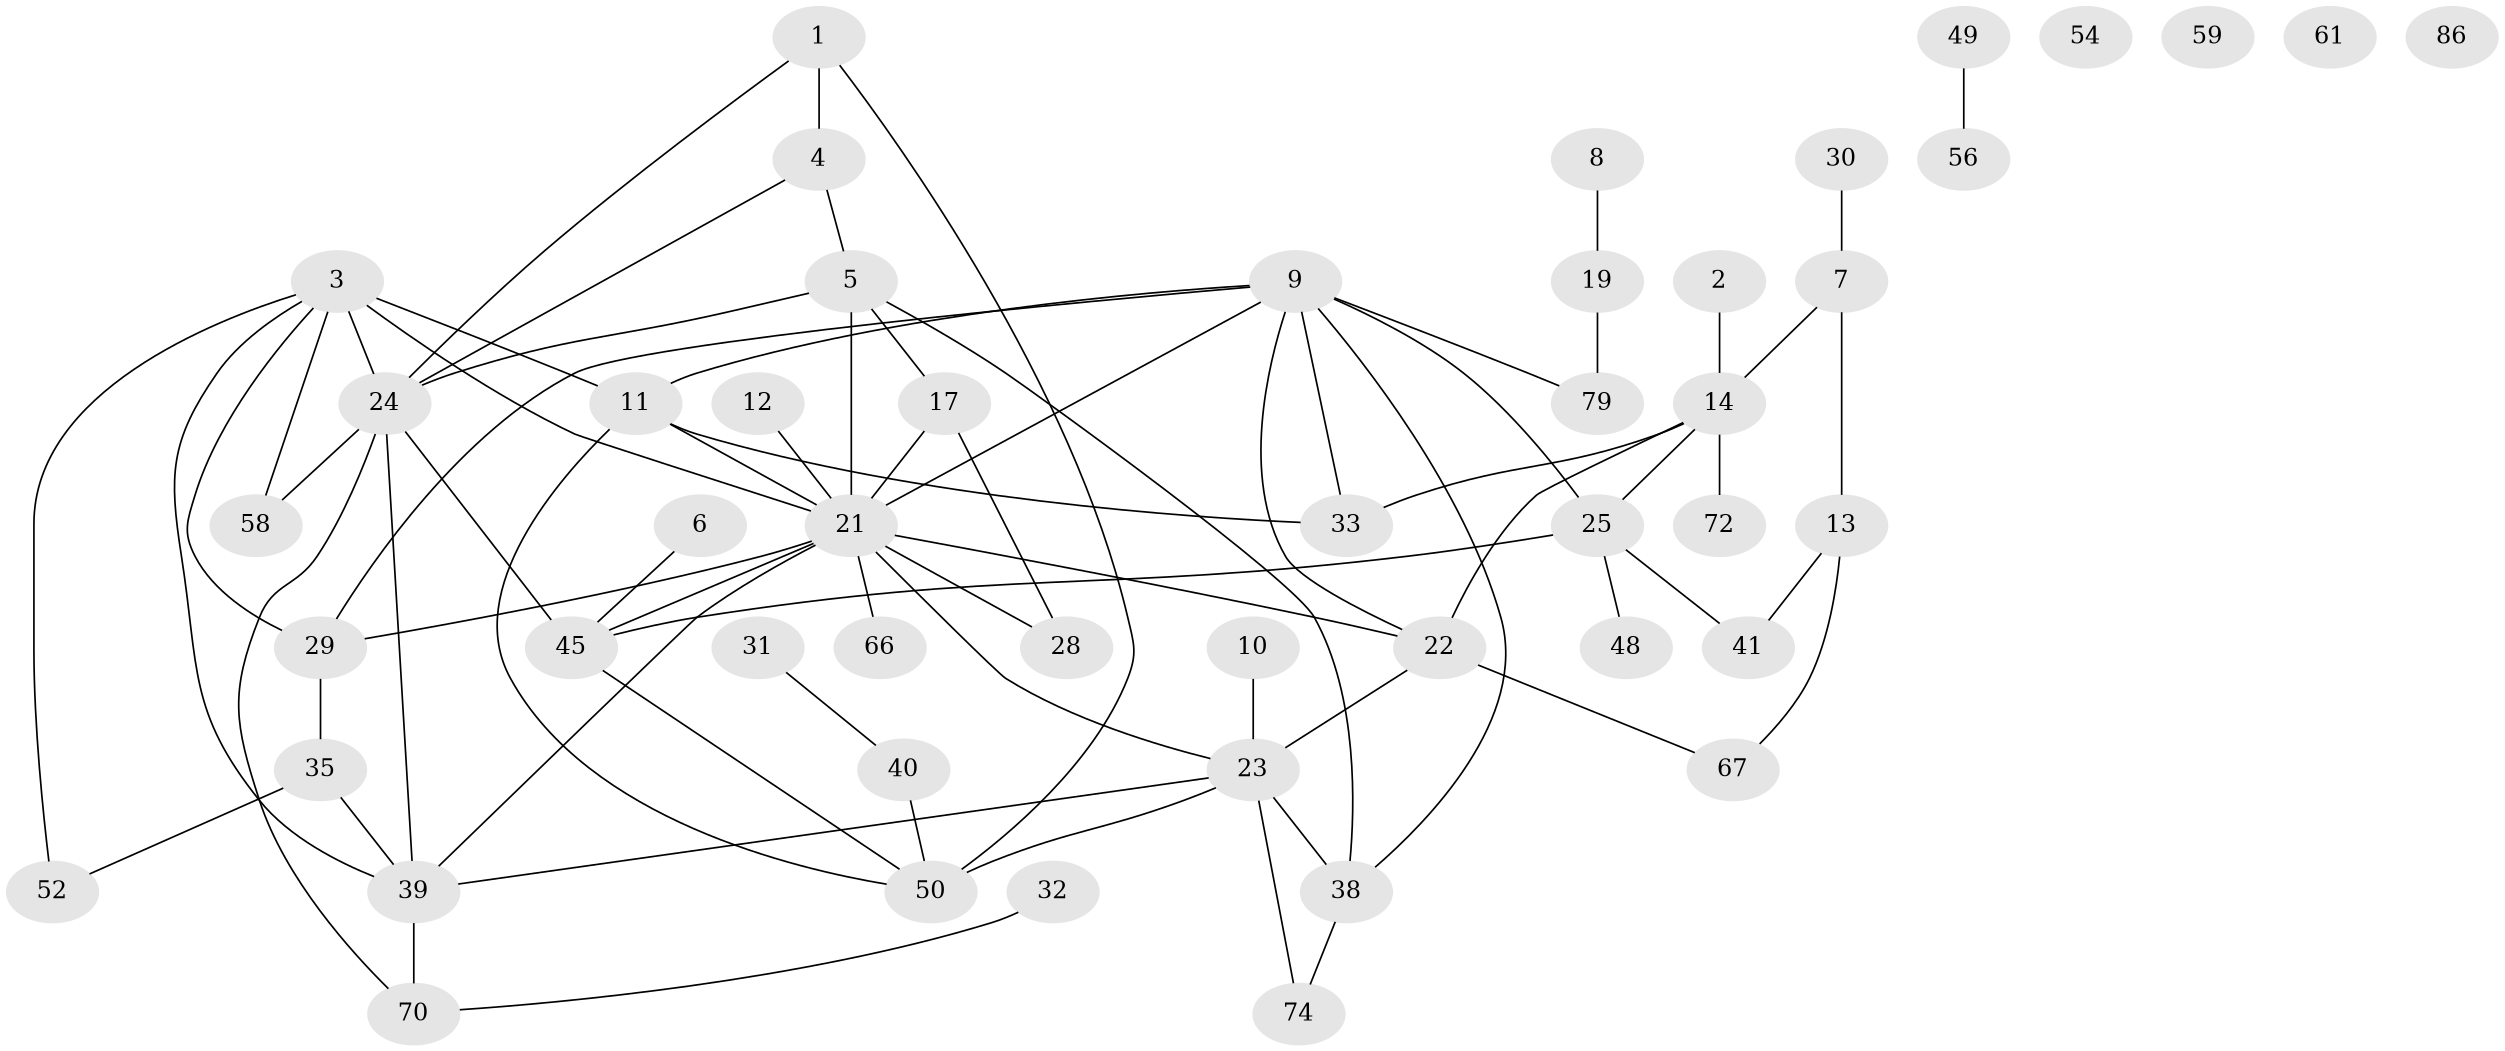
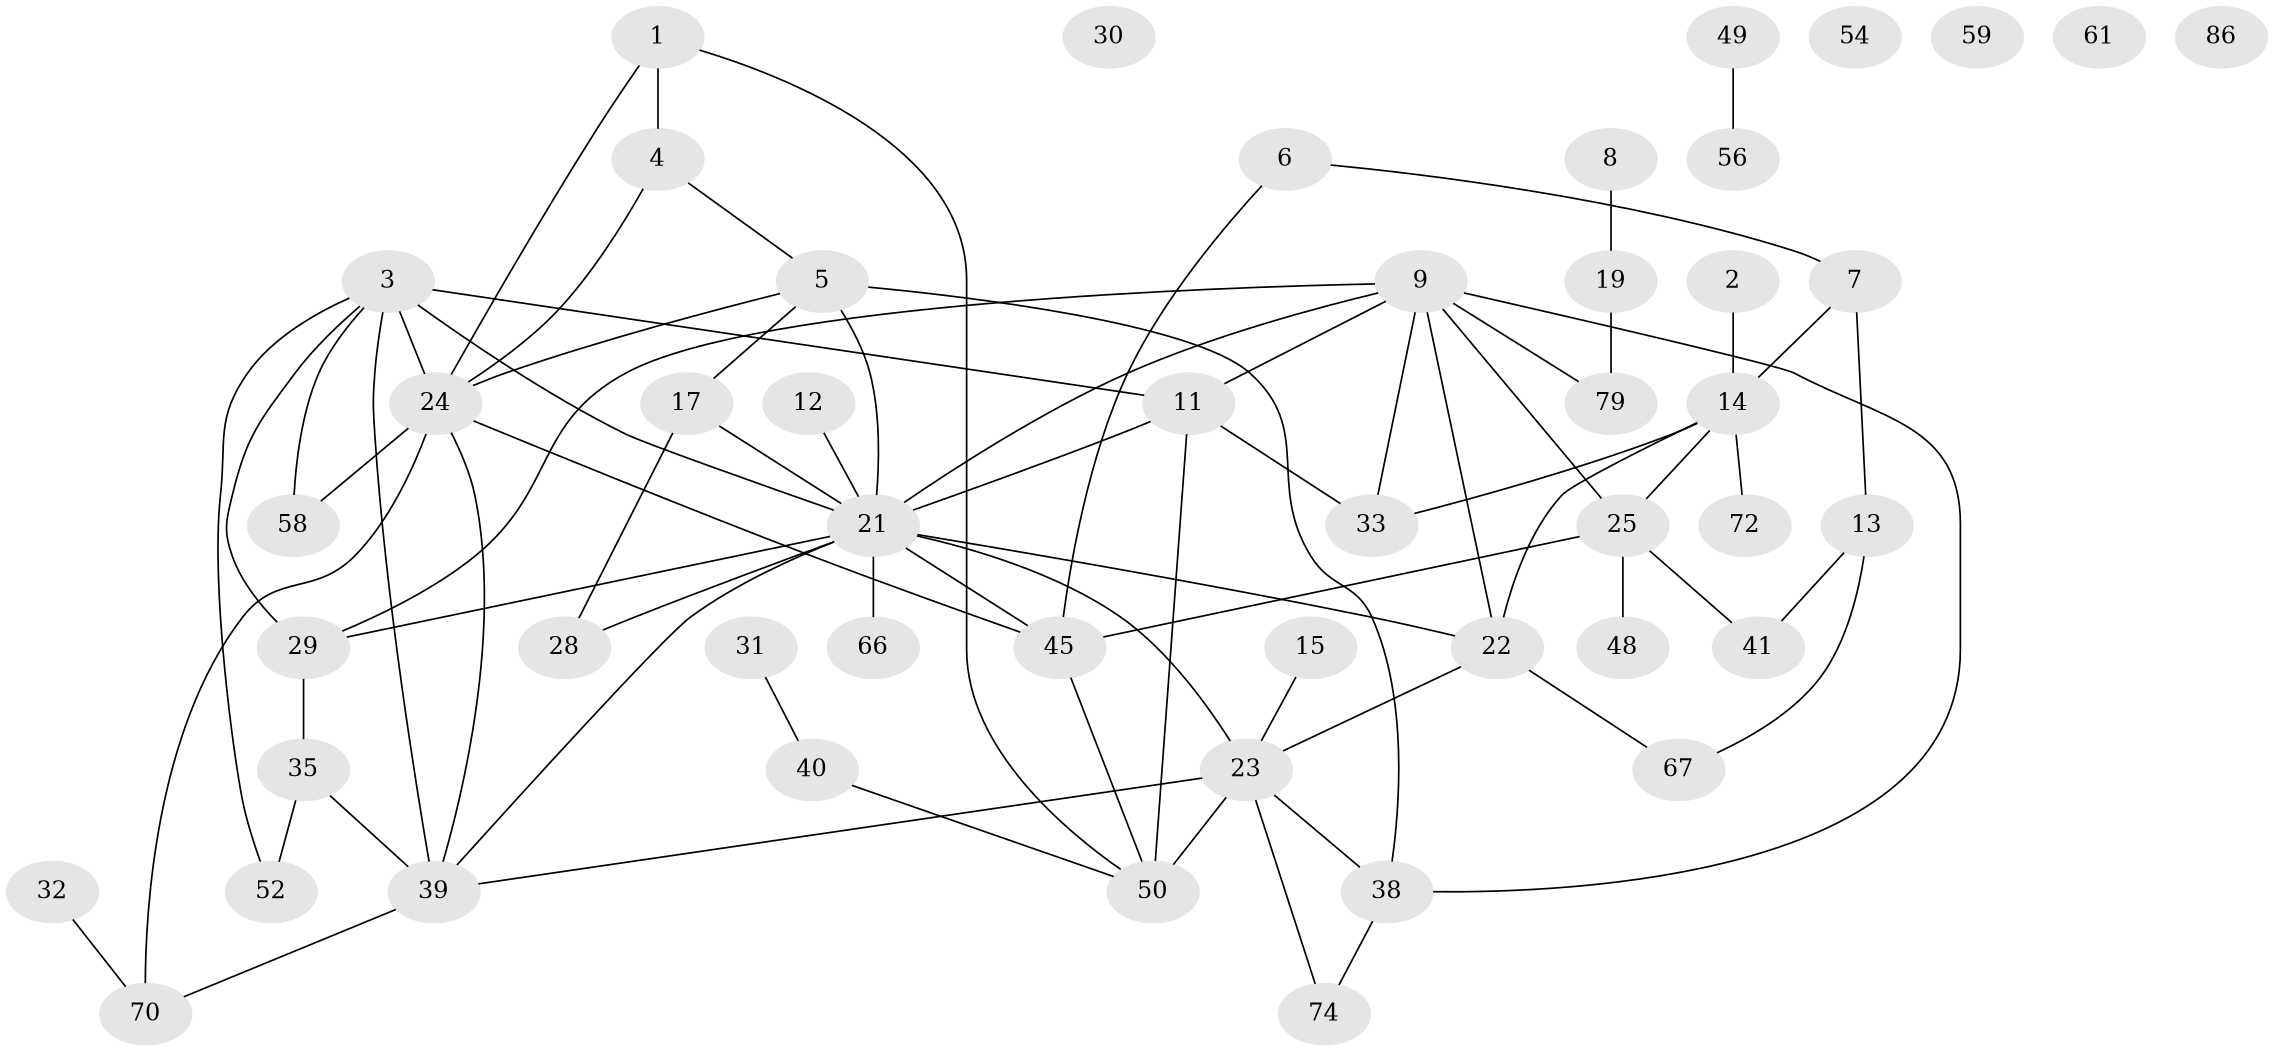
edge "30" -- "7": now "6" -- "7"
node "10": label "10" -> "15"
